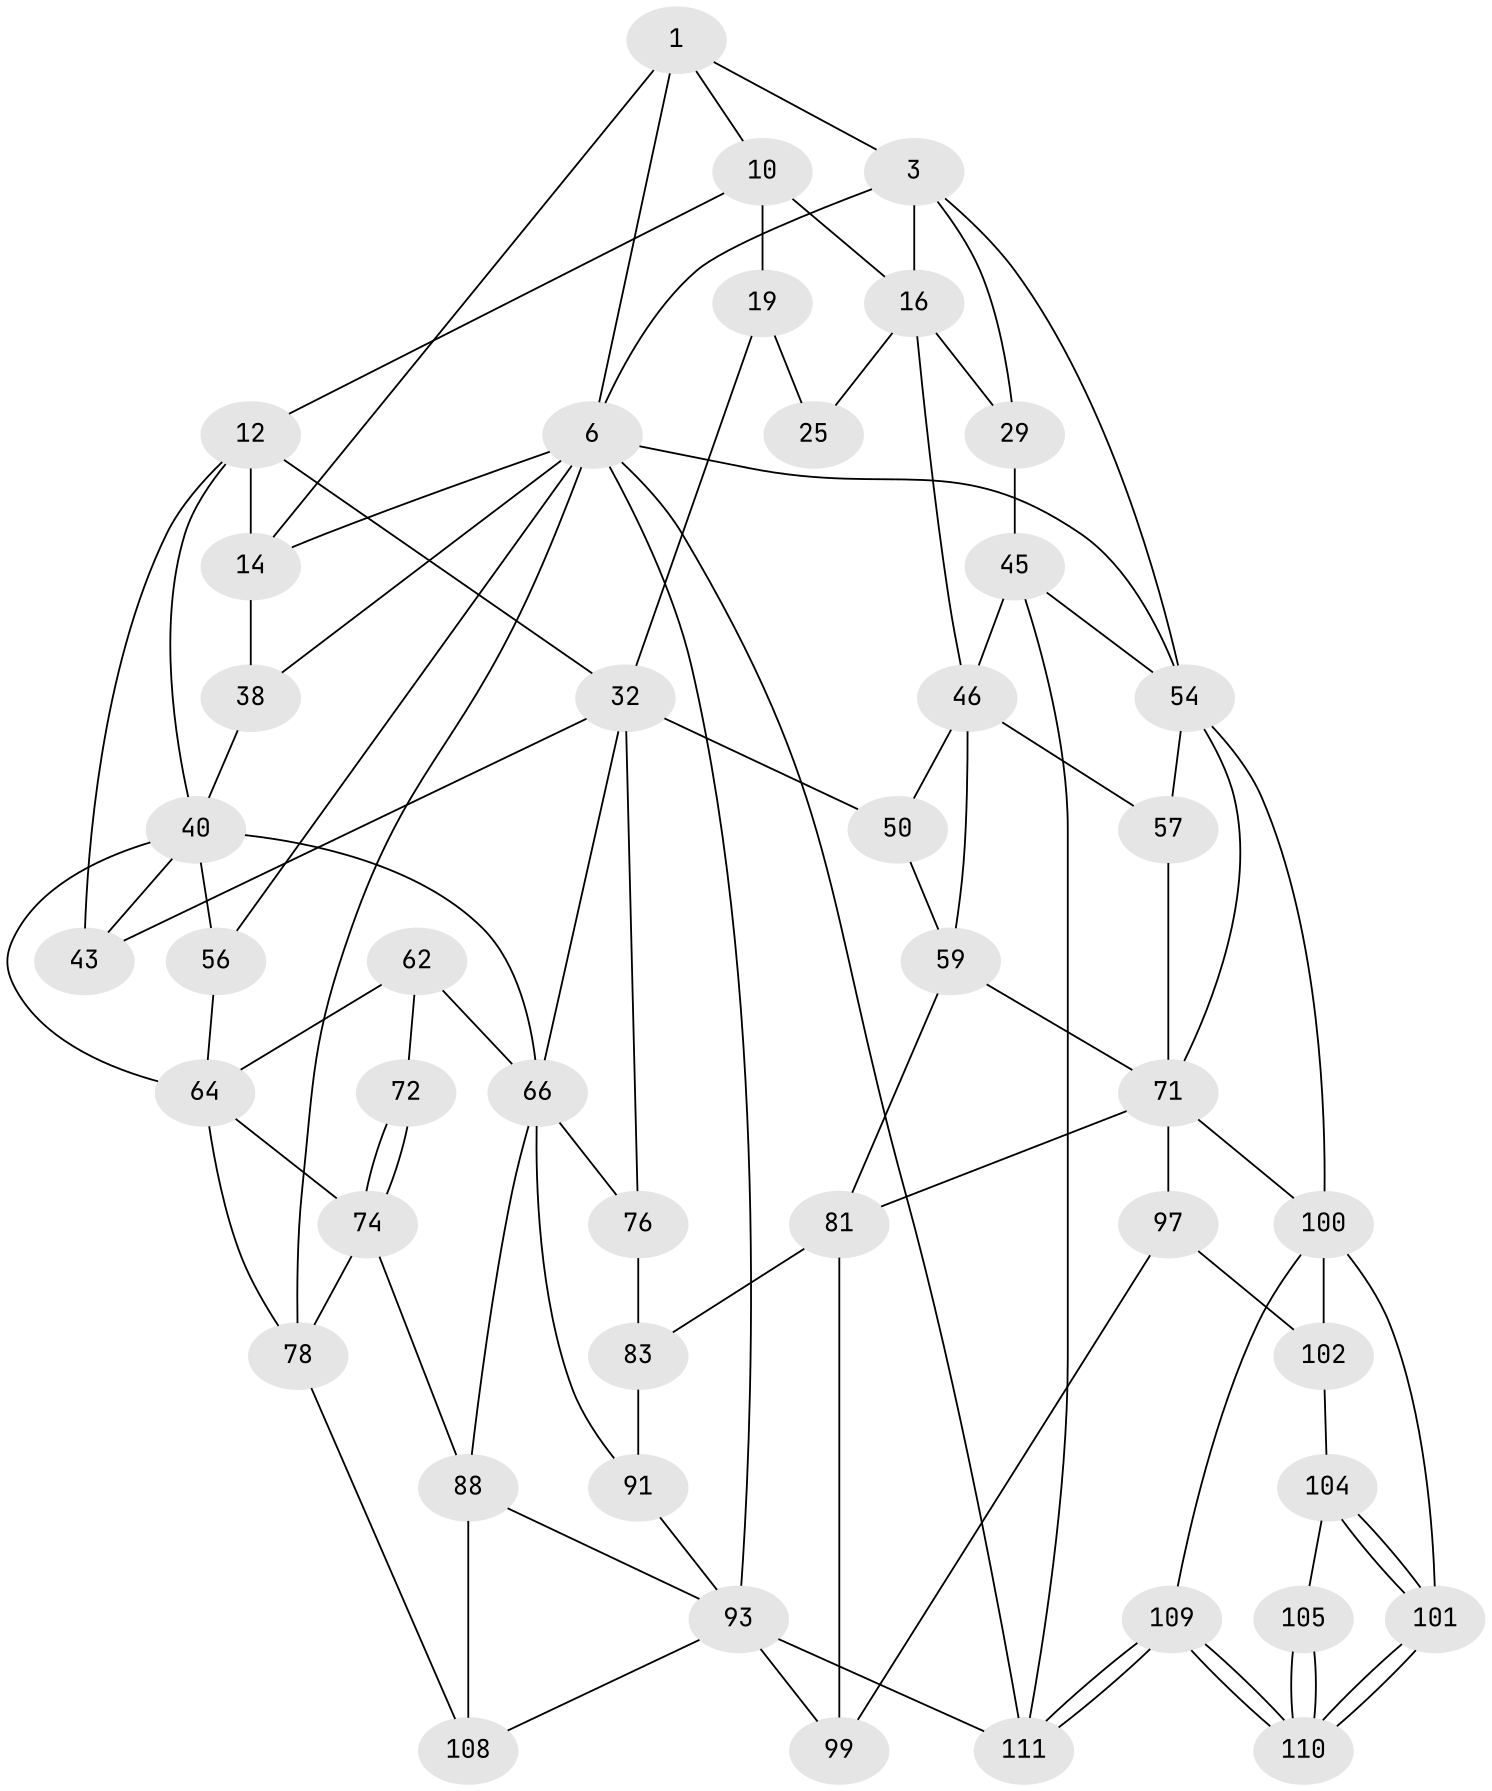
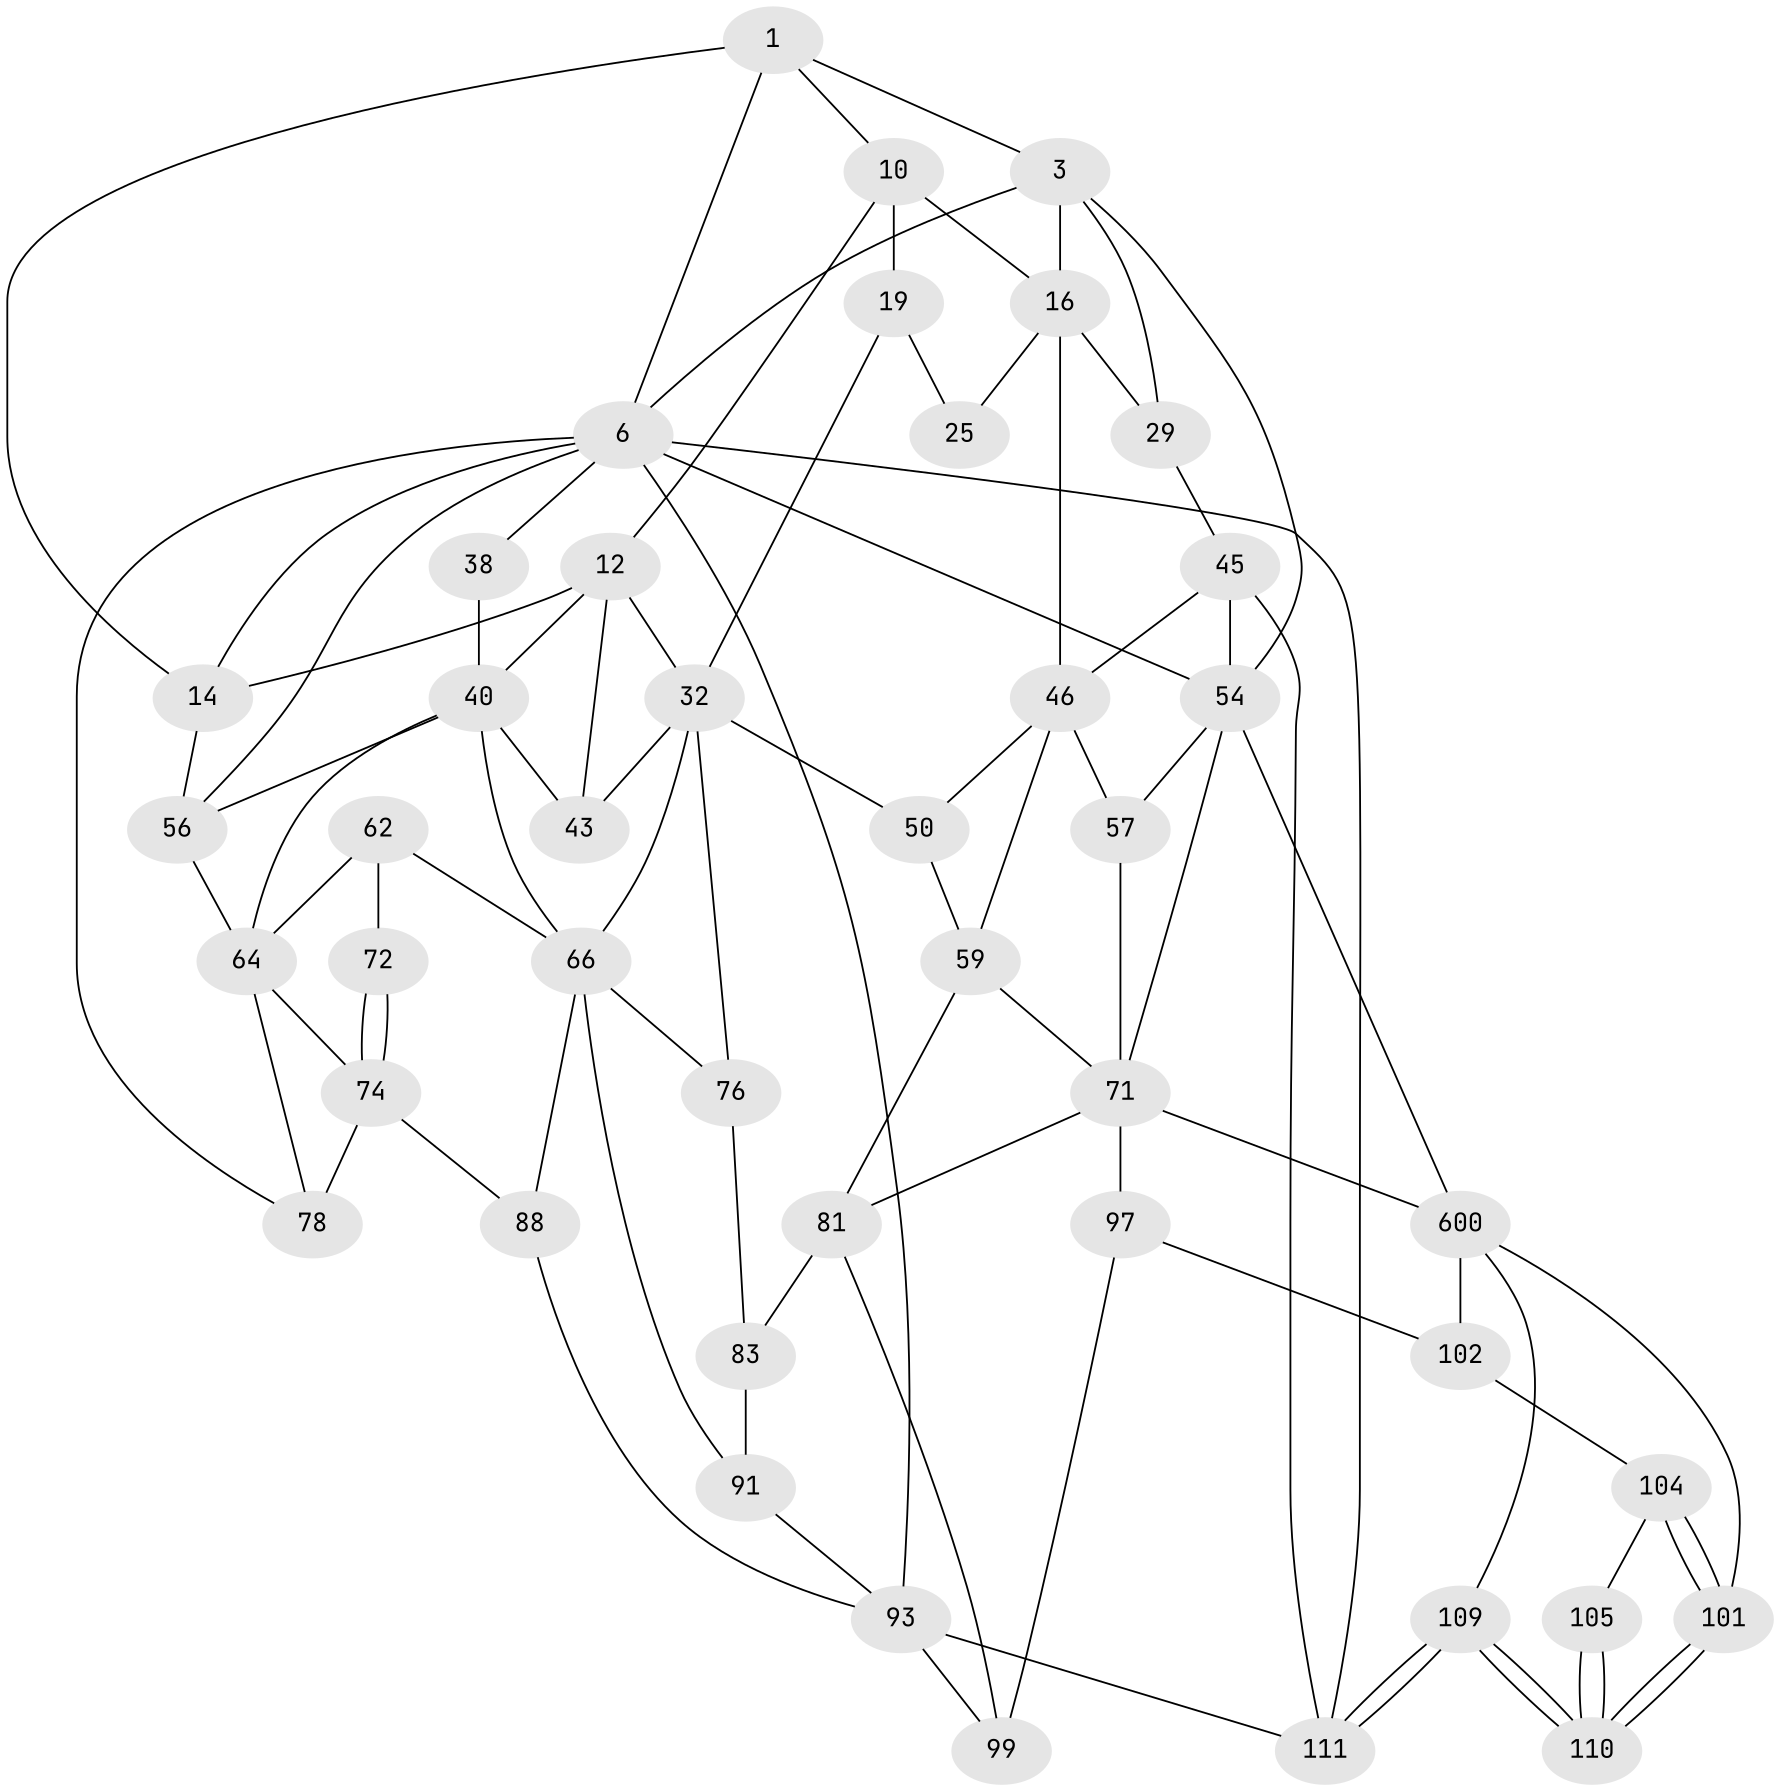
edge "14" -- "38": now "14" -- "56"
node "100": label "100" -> "600"
node "108": removed
